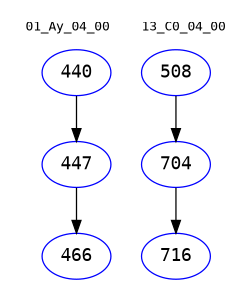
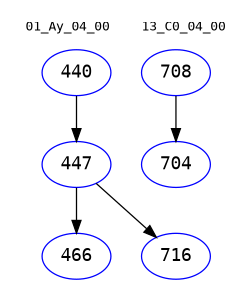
node "508": label "508" -> "708"
edge "704" -> "716": now "447" -> "716"
